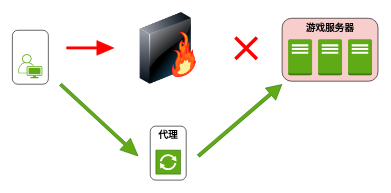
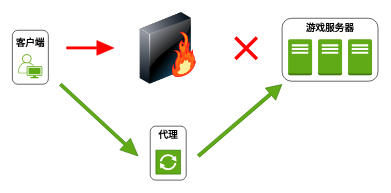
node "游戏服务器": fillcolor #f8cecc -> #ffffff
node "客户端": added
